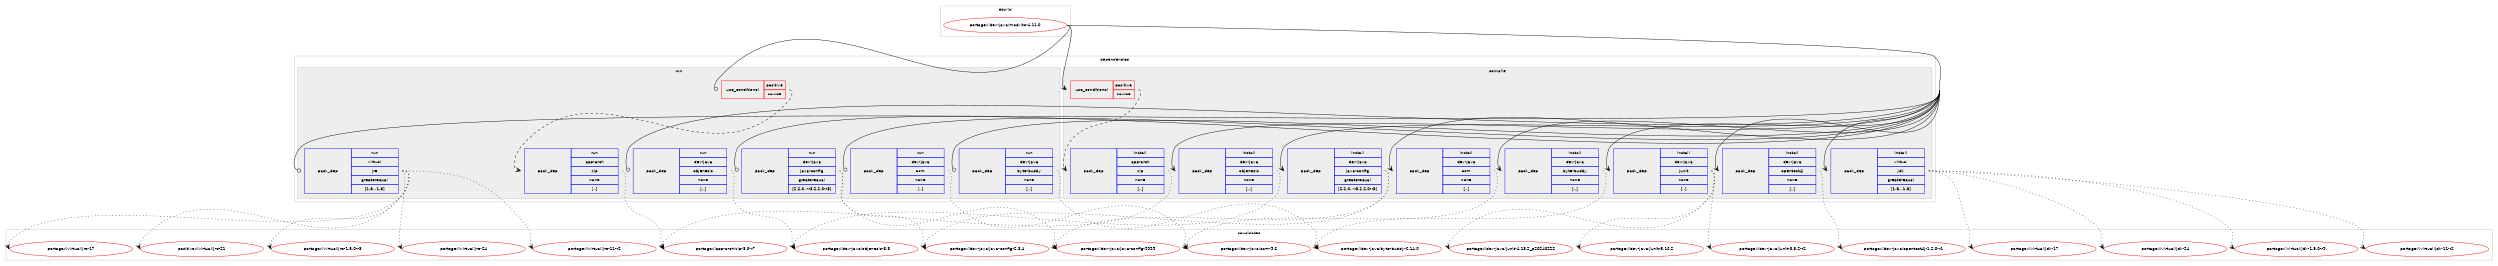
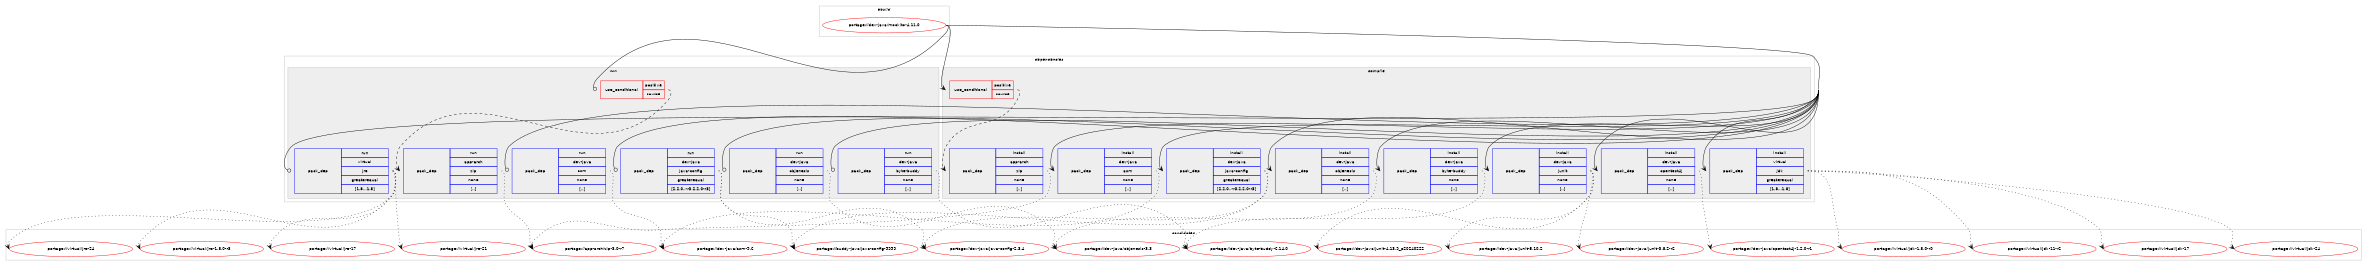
node "positive://virtual/jre-21": label "positive://virtual/jre-21" -> "portage://virtual/jre-21"
node "portage://virtual/jre-11-r2": removed
node "portage://dev-java/java-config-9999": label "portage://dev-java/java-config-9999" -> "portage://buddy-java/java-config-9999"
node "portage://dev-java/junit-4.13.2_p20240222": label "portage://dev-java/junit-4.13.2_p20240222" -> "portage://dev-java/junit-4.13.9_p20240222"
